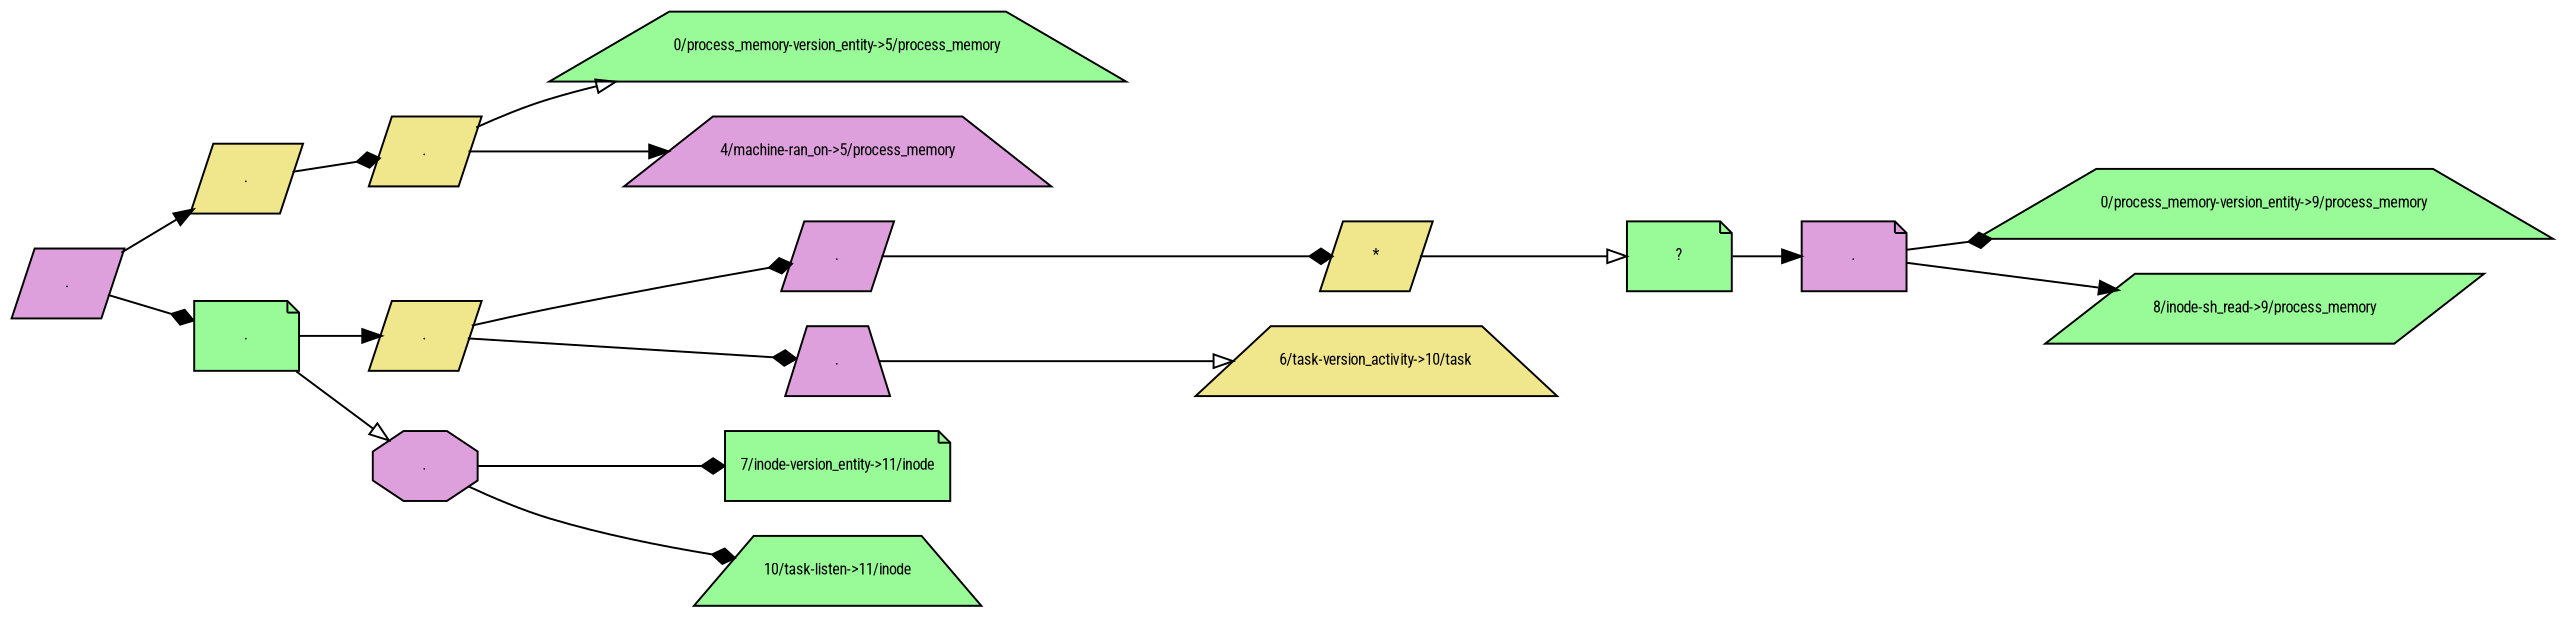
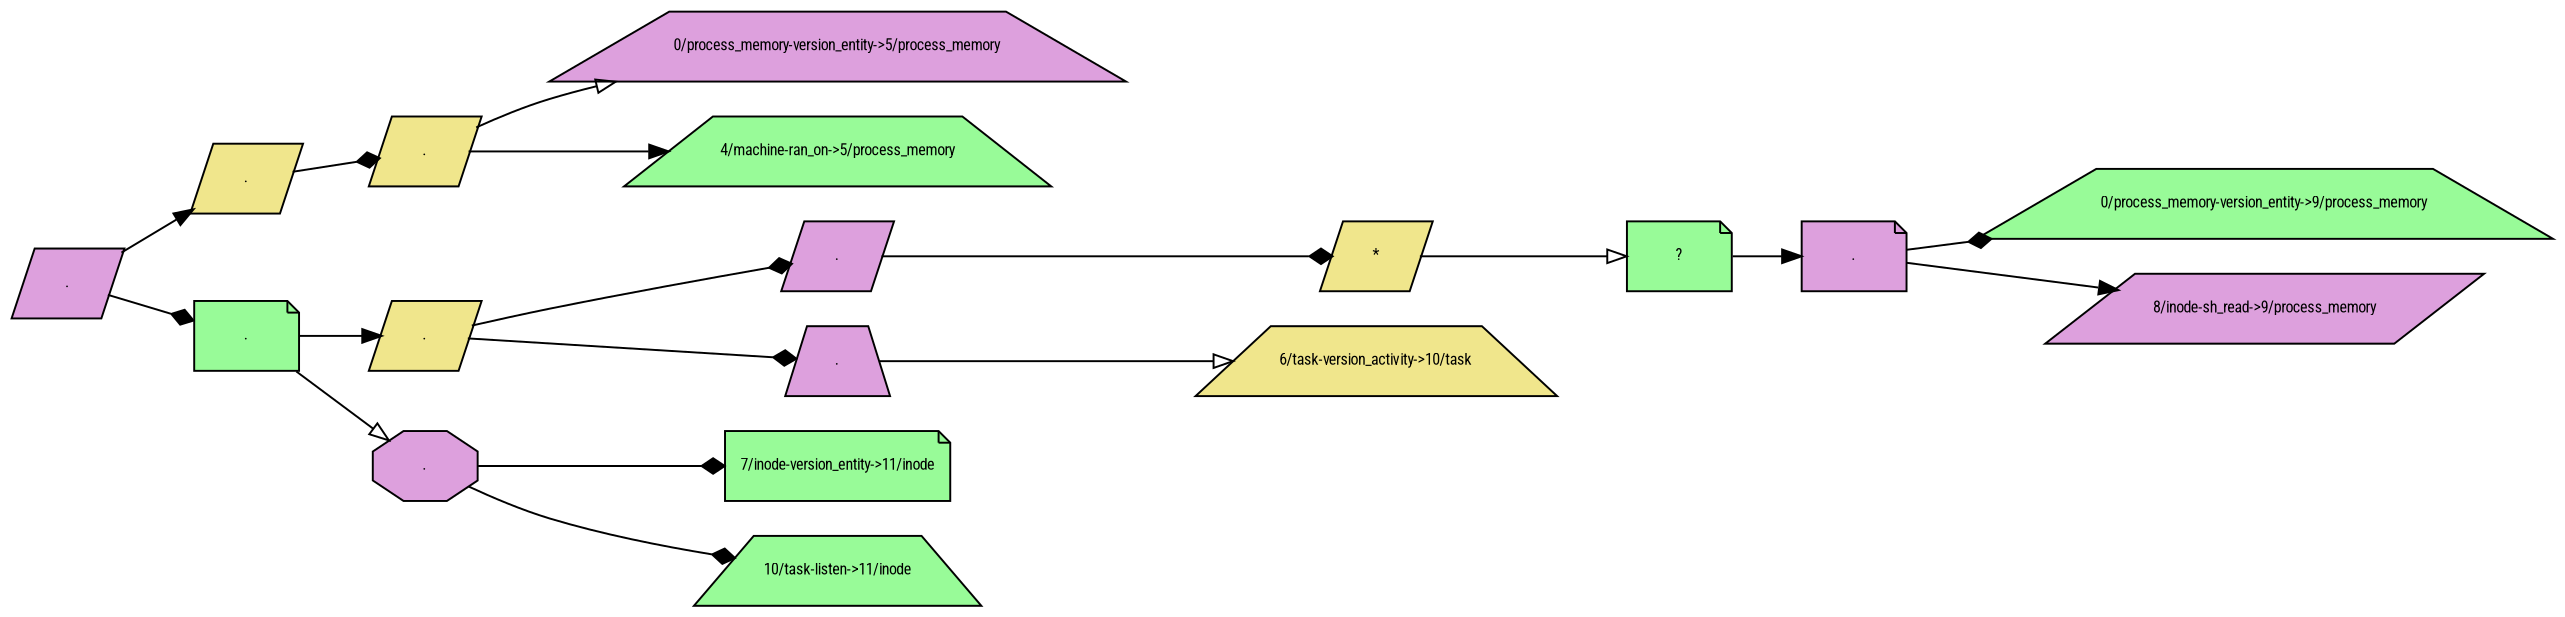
node "0/process_memory-version_entity->5/process_memory": fillcolor palegreen -> plum
node "4/machine-ran_on->5/process_memory": fillcolor plum -> palegreen
node "8/inode-sh_read->9/process_memory": fillcolor palegreen -> plum
